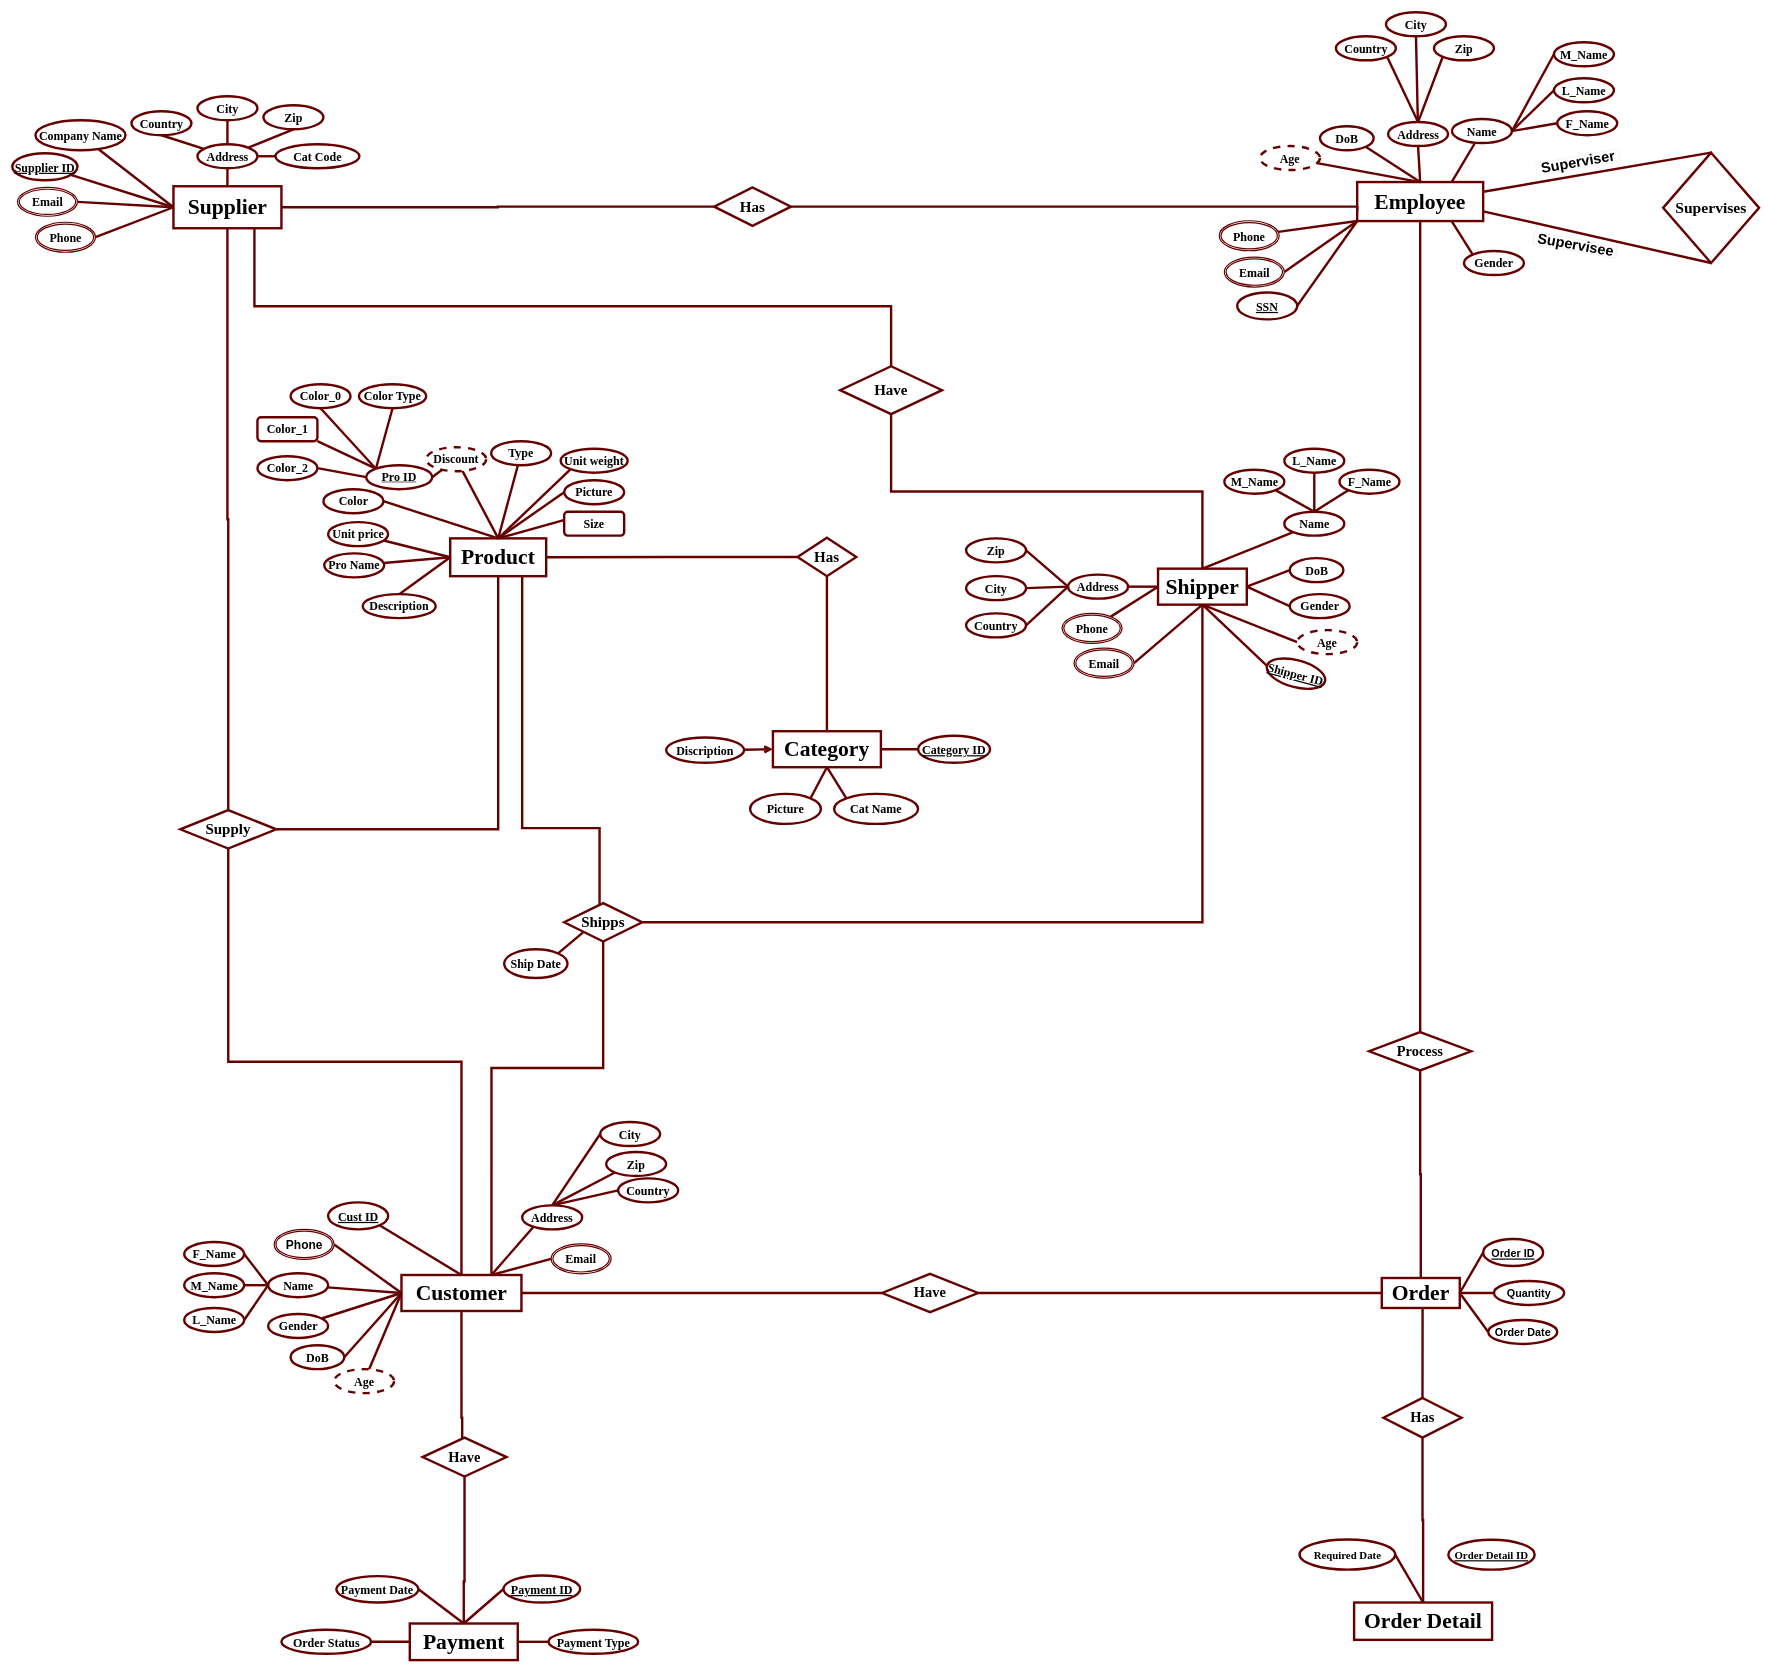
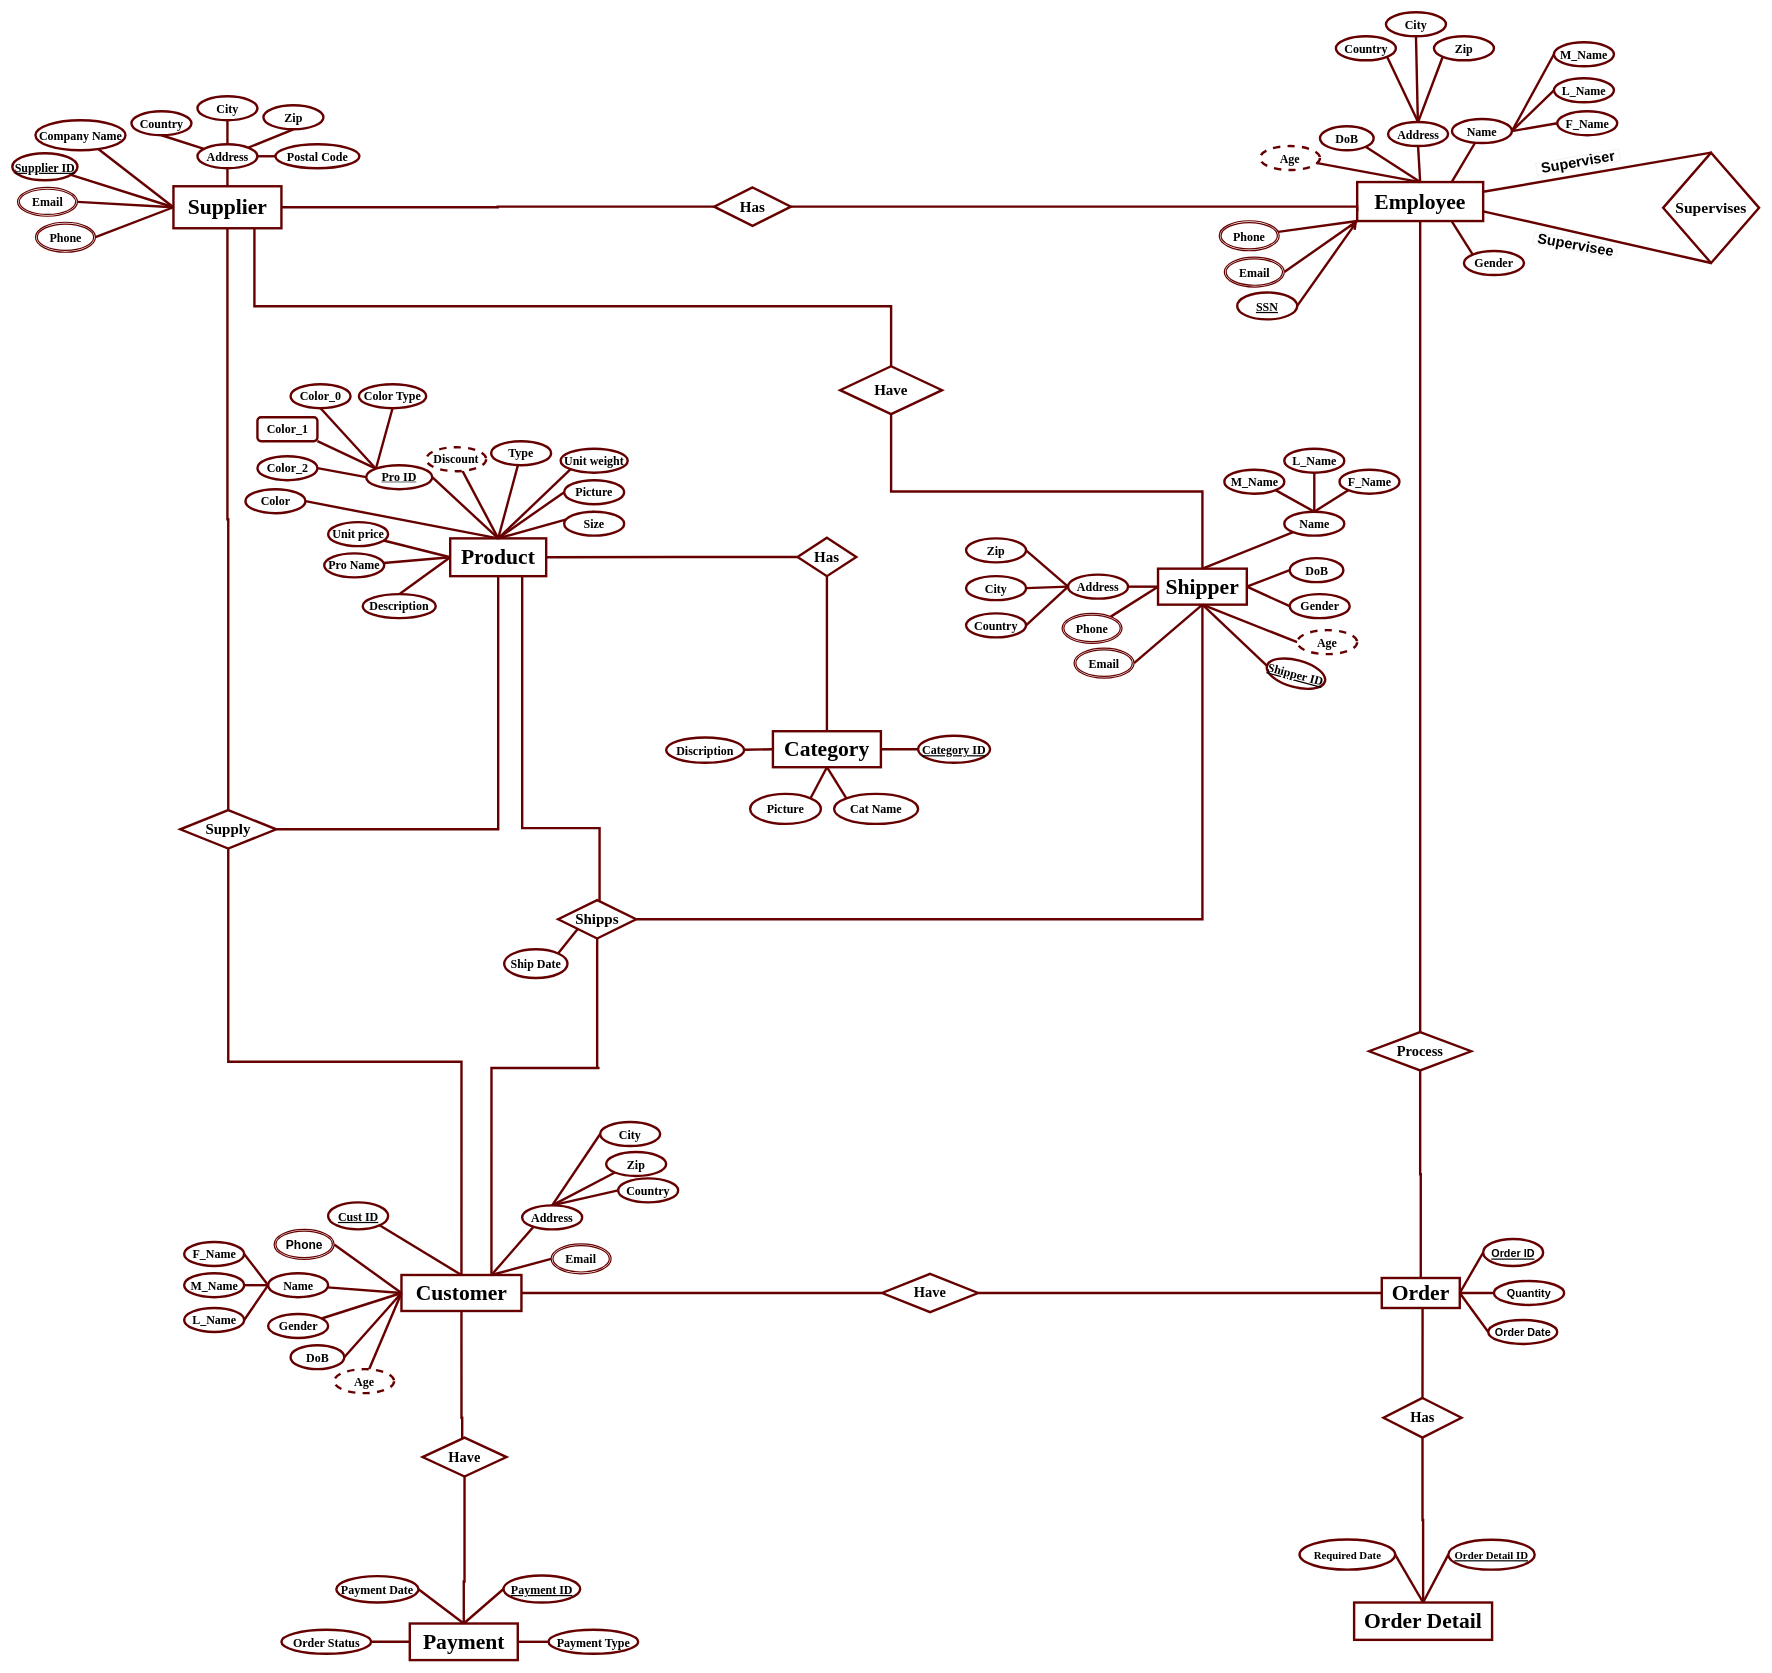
node "Cat Code": label "Cat Code" -> "Postal Code"
edge "Employee" -- "SSN": arrowhead none -> open
edge "Discount" -- "Pro ID": now "Product" -- "Pro ID"
node "Color": moved (353, 501) -> (275, 501)
node "Size": shape rounded rectangle -> ellipse
edge "Discription" -> "Category": arrowhead open -> none
node "Shipps": moved (603, 923) -> (597, 920)
edge "Order Detail ID" -- "Order Detail": added
